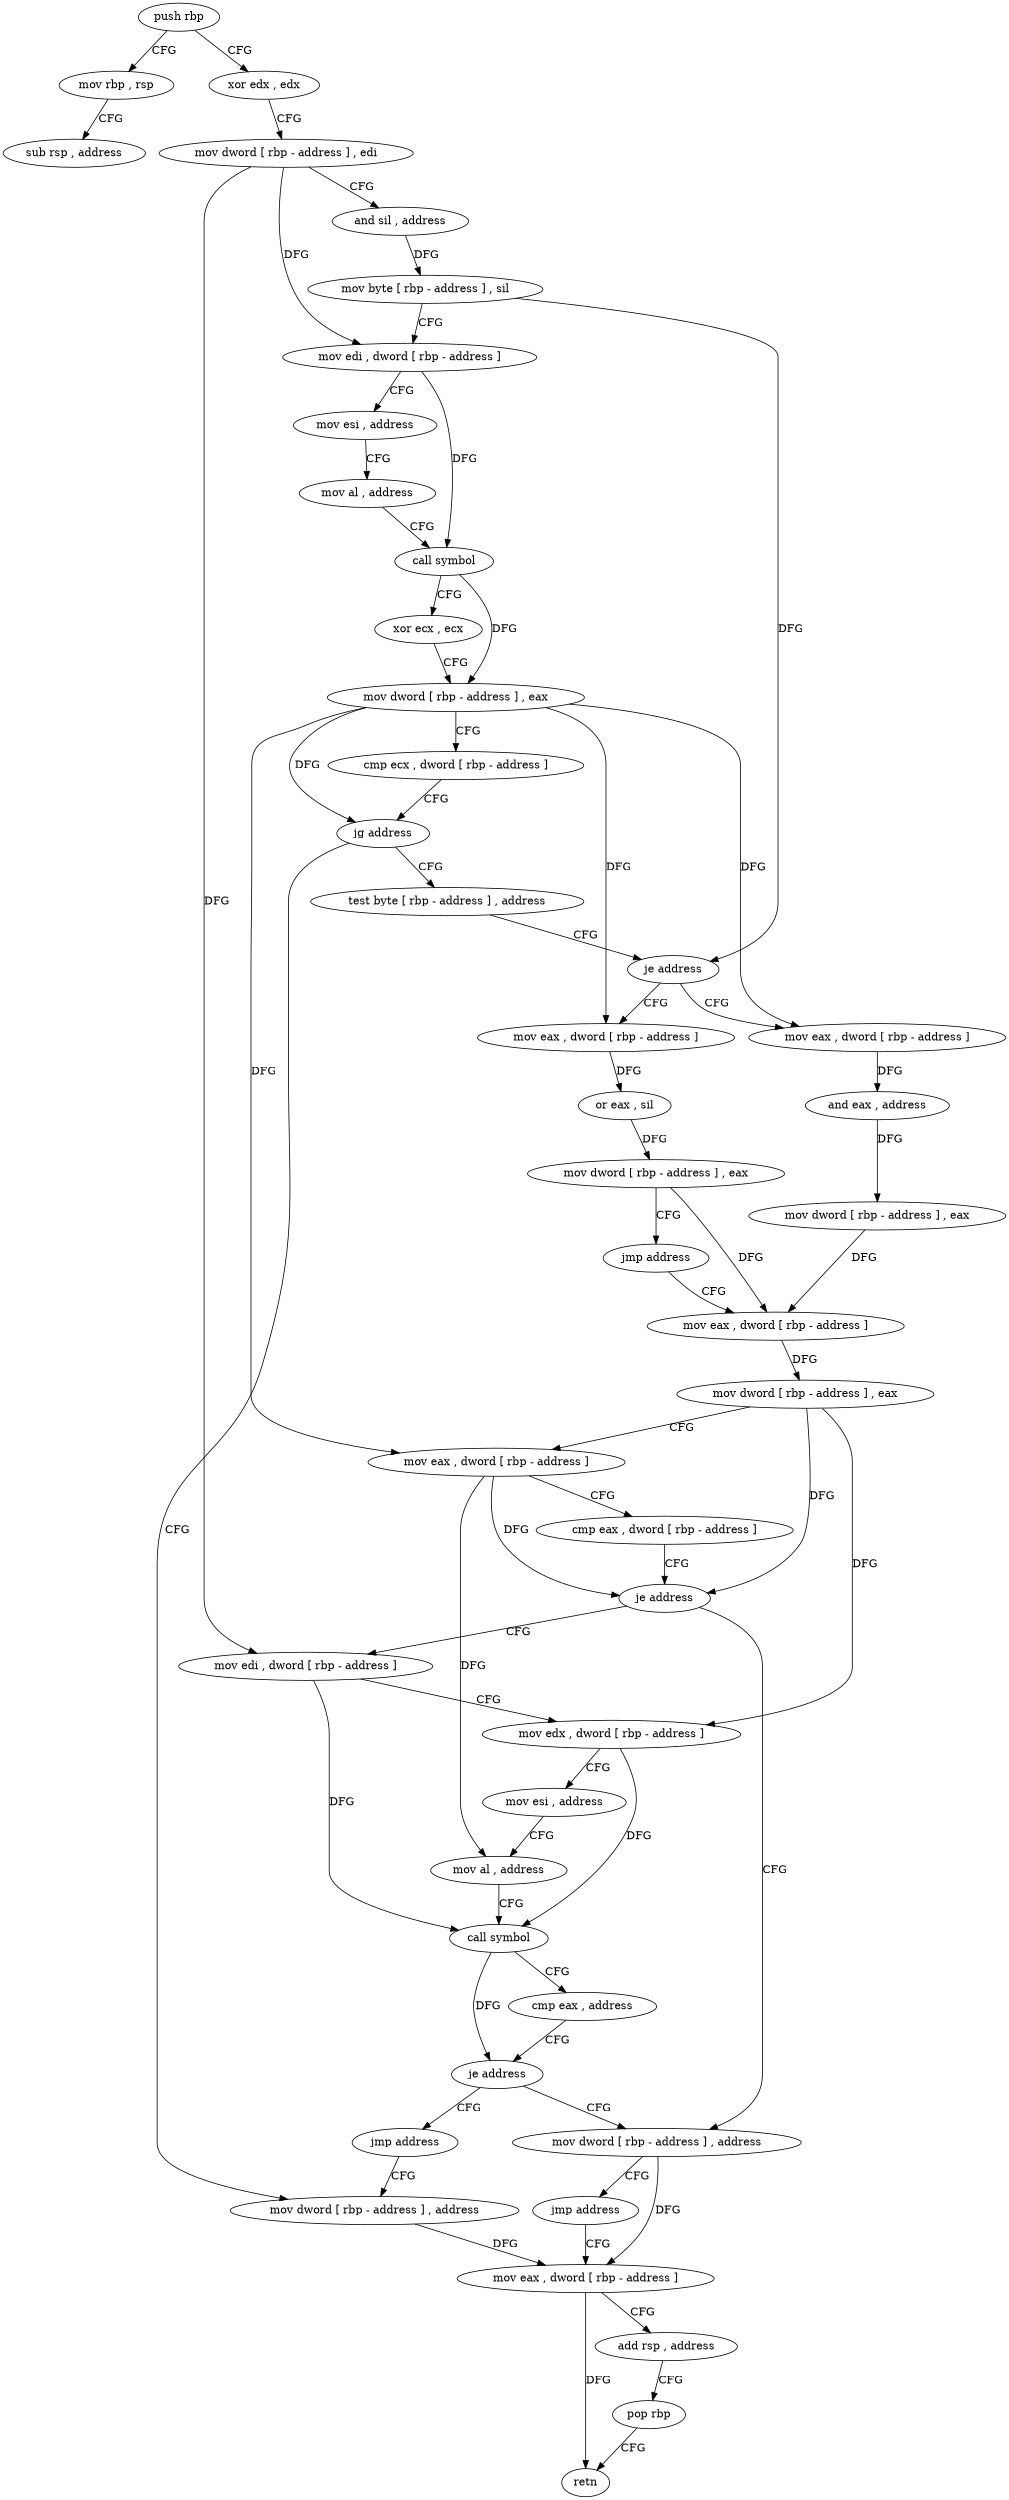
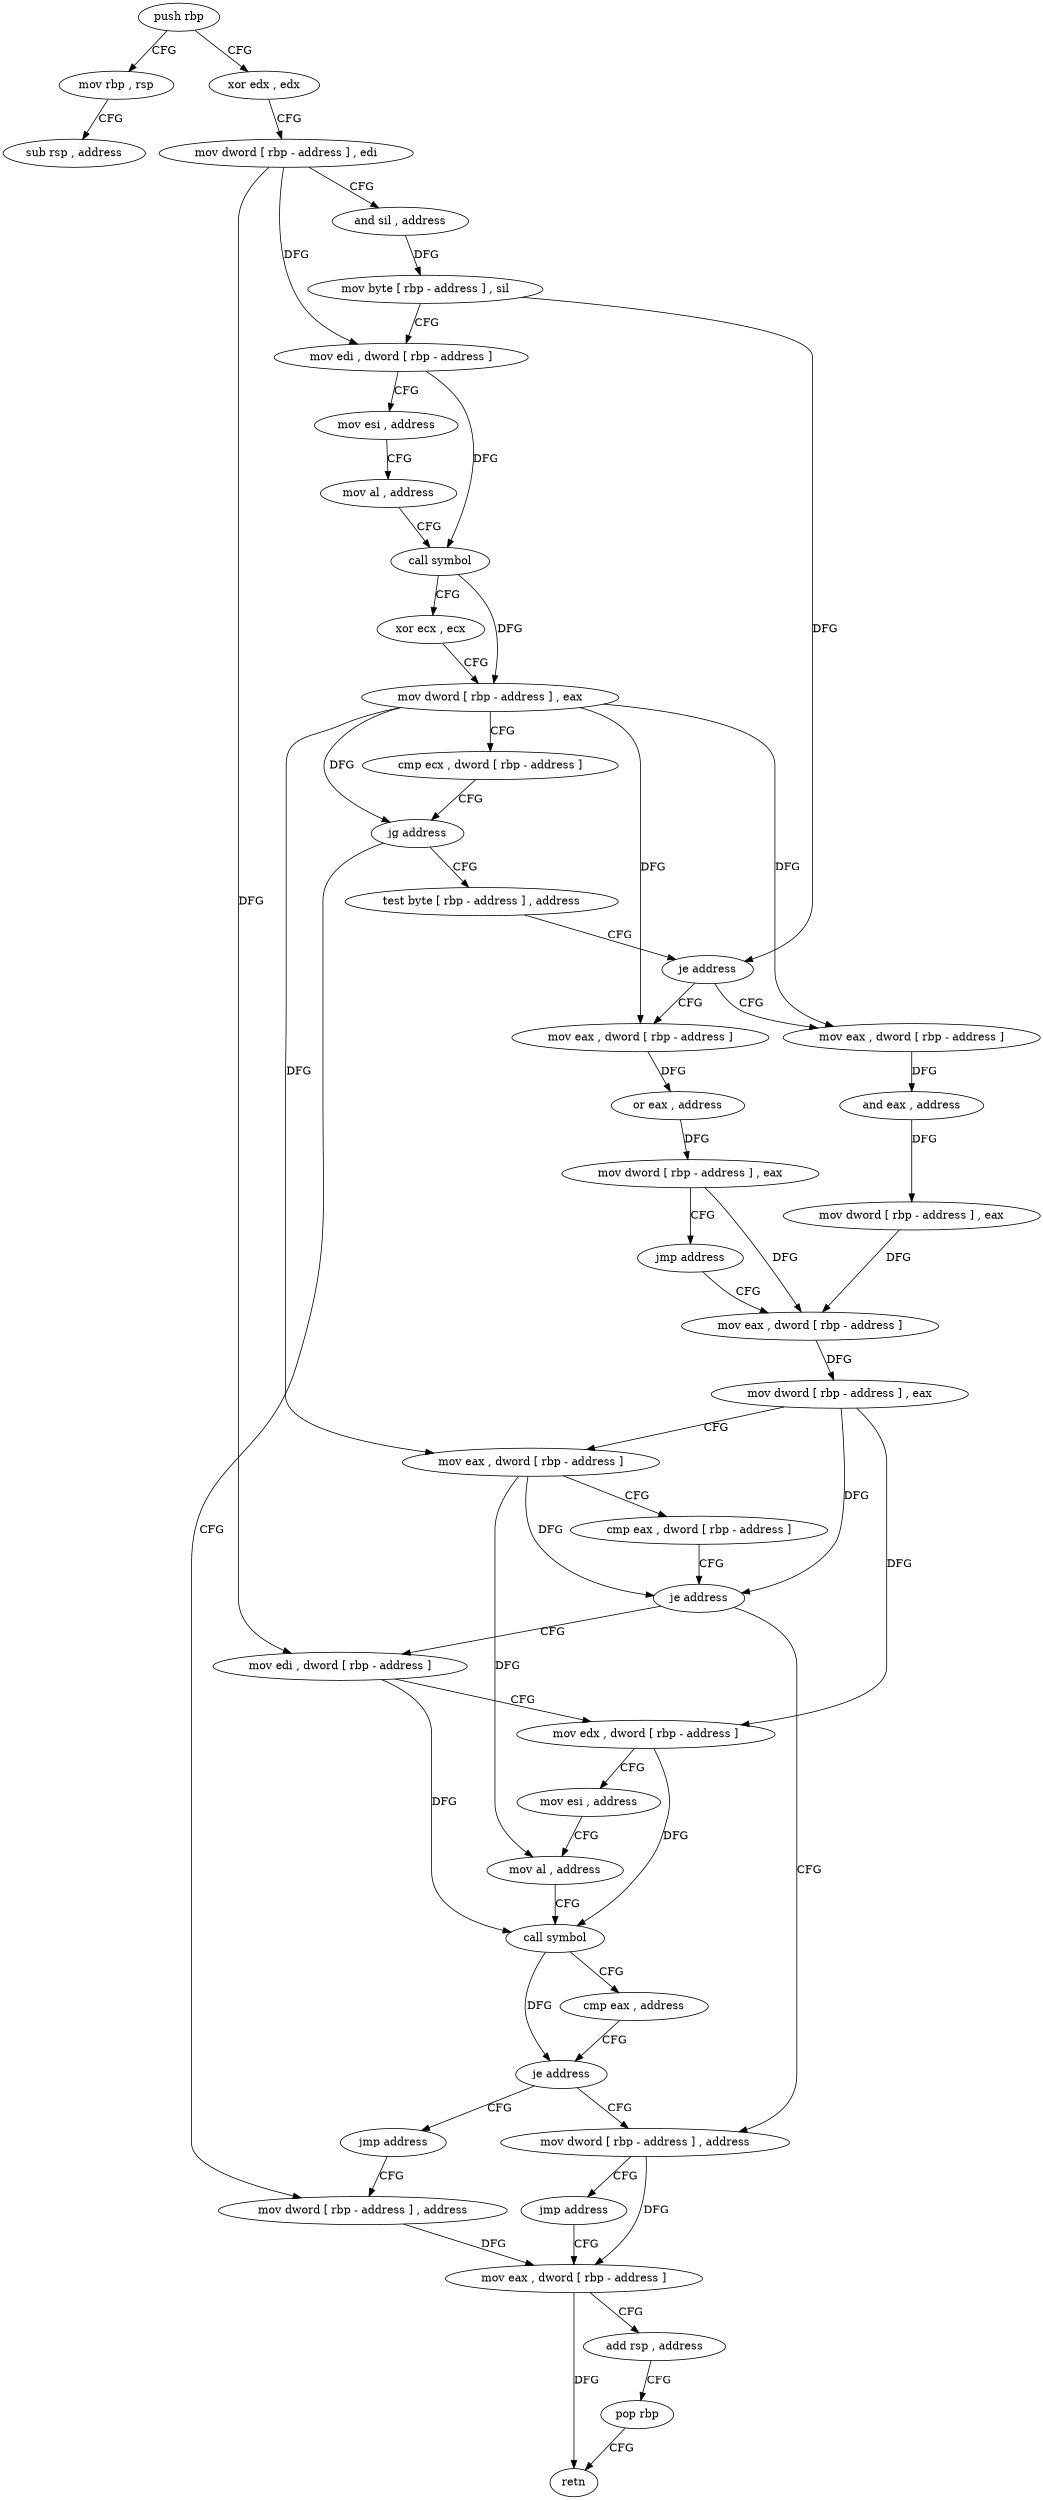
node "or eax , sil": label "or eax , sil" -> "or eax , address"
